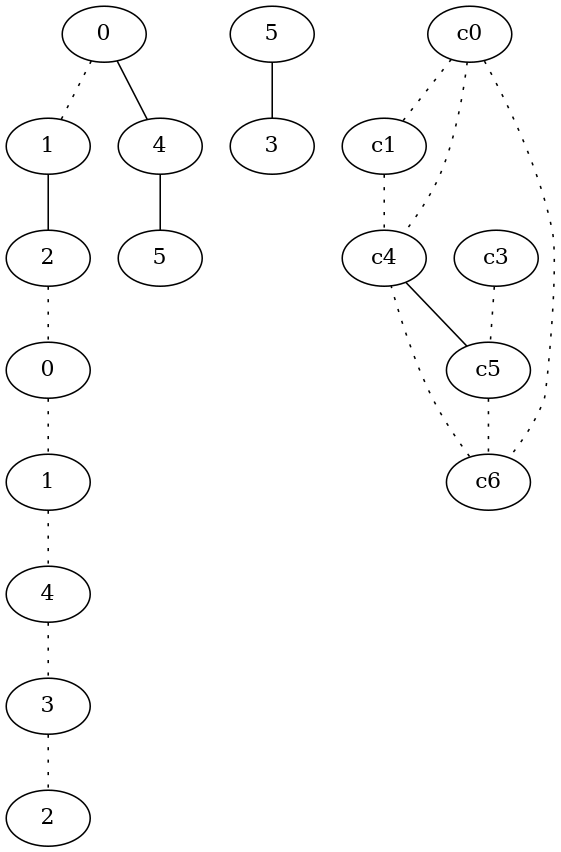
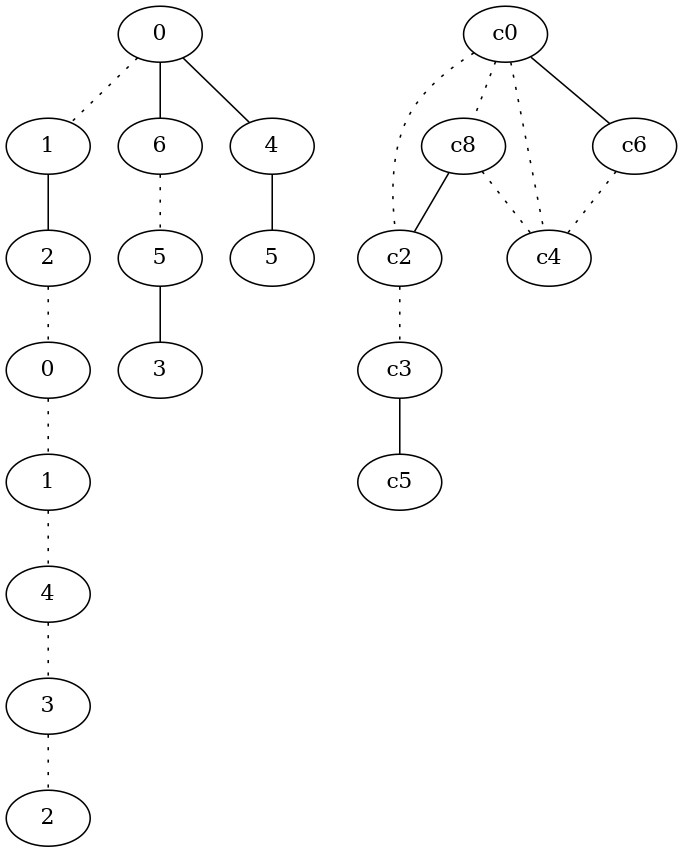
node "6": added
node "c1": label "c1" -> "c8"
node "c2": added
edge "c0" -- "c6": style dotted -> solid
edge "c4" -- "c5": removed
edge "c3" -- "c5": style dotted -> solid
edge "c5" -- "c6": removed
